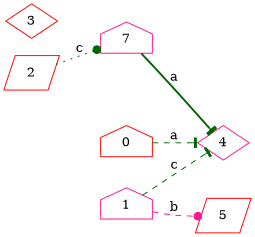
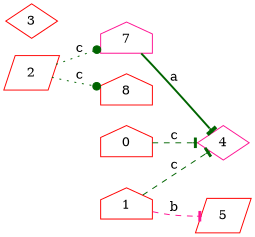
node "8": added
edge "0" -> "4": label "a" -> "c"
node "1": color deeppink -> red
edge "1" -> "5": arrowhead dot -> tee
